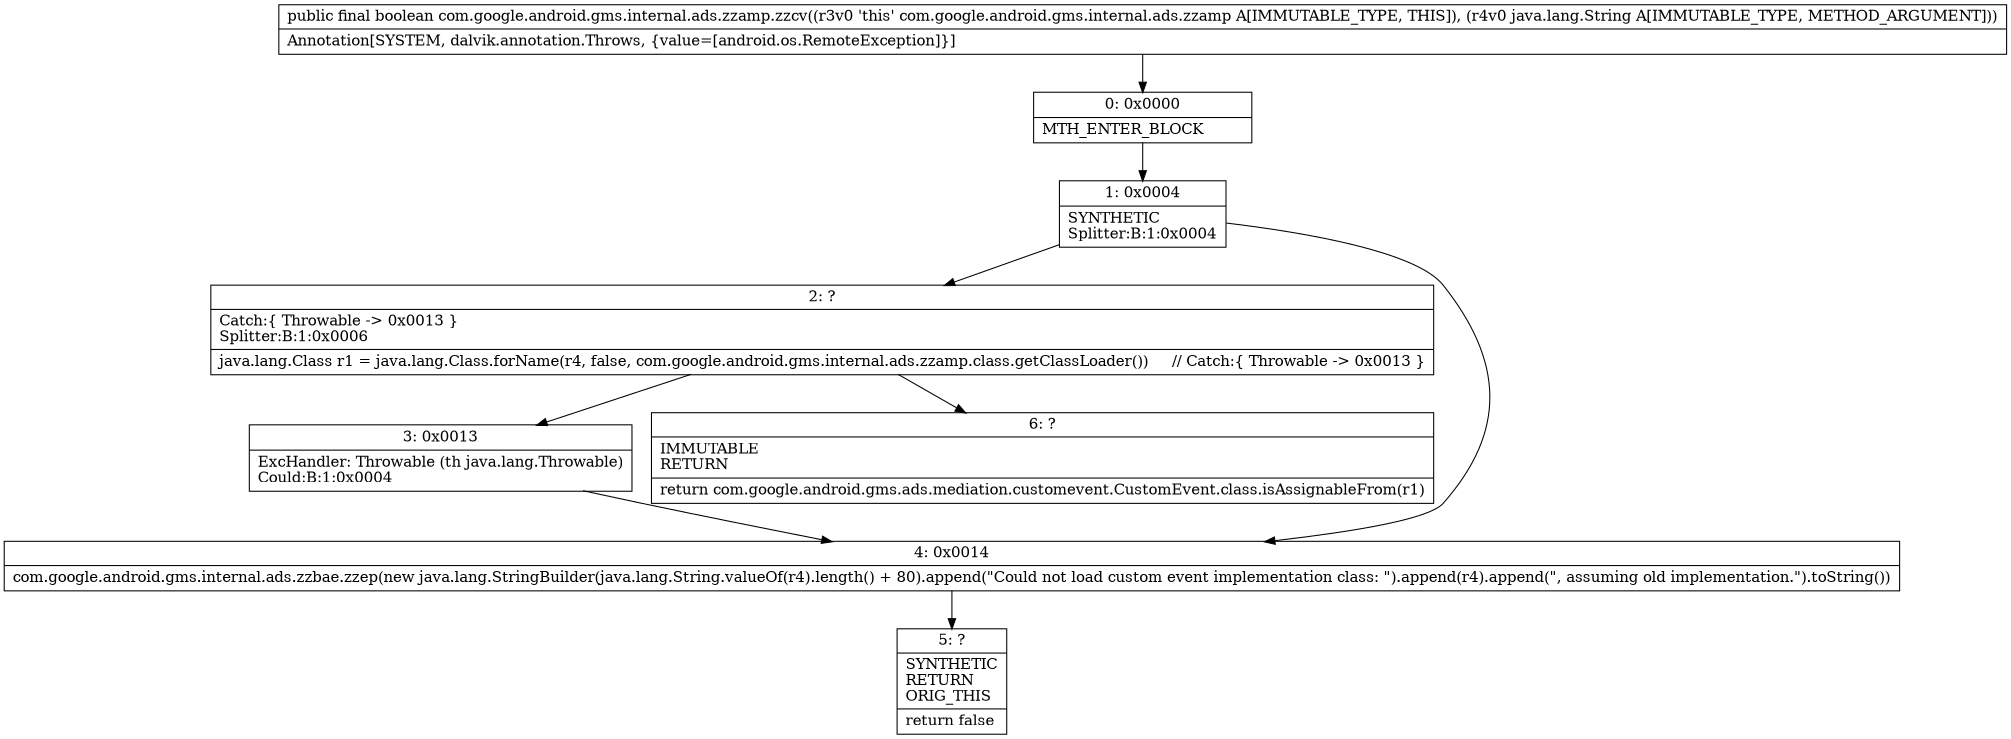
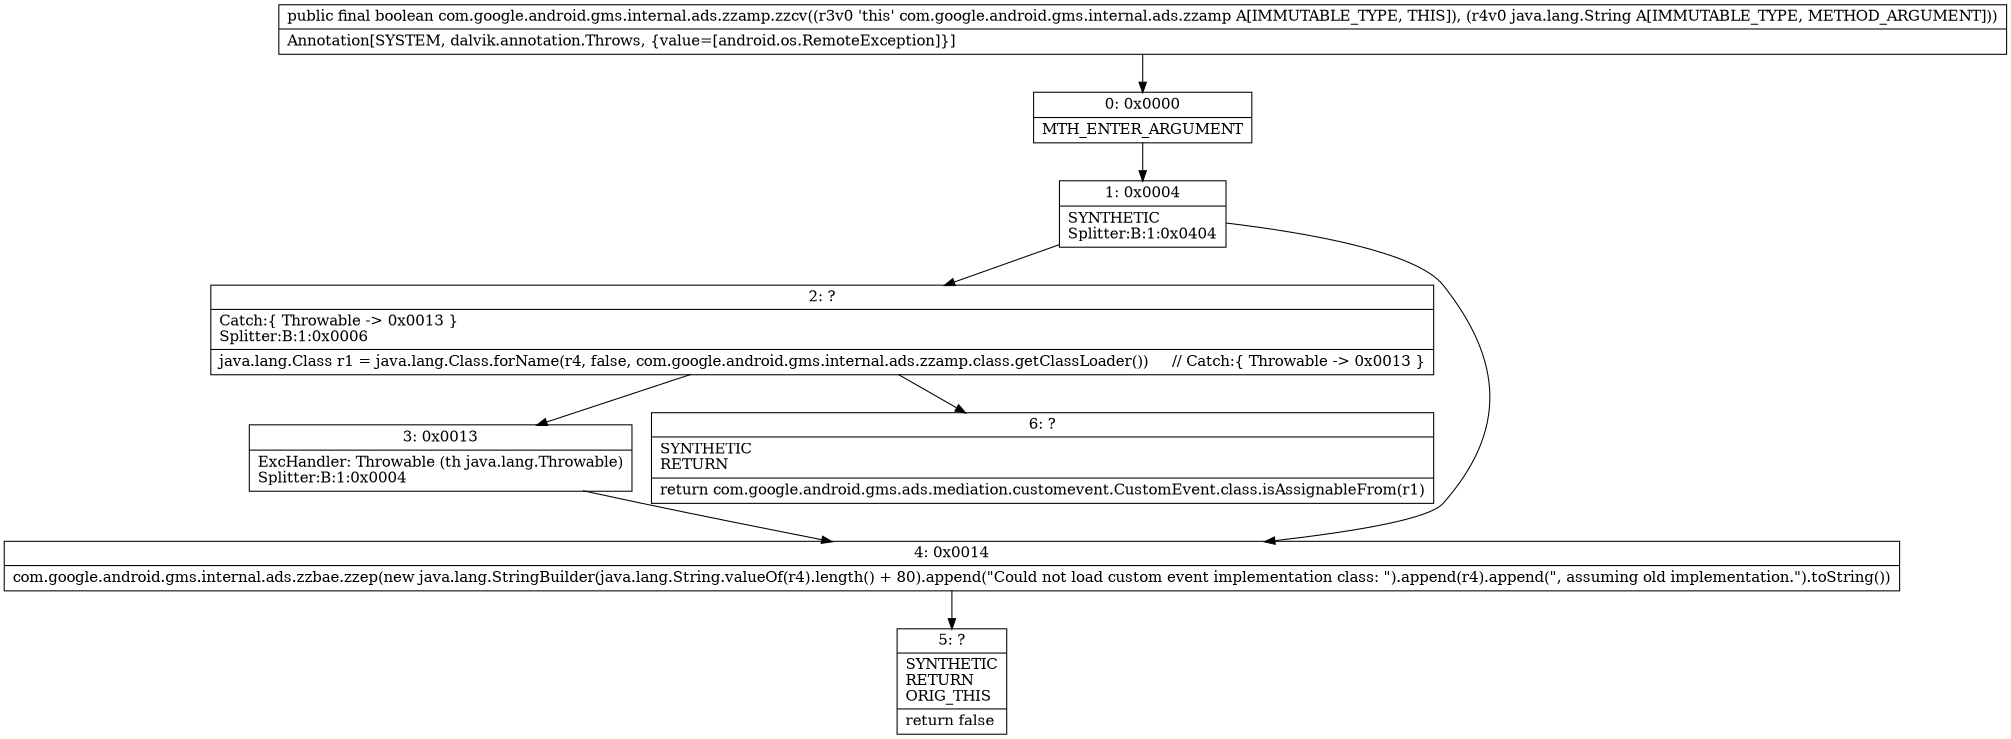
node "0: 0x0000": text "MTH_ENTER_BLOCK" -> "MTH_ENTER_ARGUMENT"
node "1: 0x0004": text "Splitter:B:1:0x0004" -> "Splitter:B:1:0x0404"
node "6: ?": text "IMMUTABLE" -> "SYNTHETIC"
node "3: 0x0013": text "Could:B:1:0x0004" -> "Splitter:B:1:0x0004"
